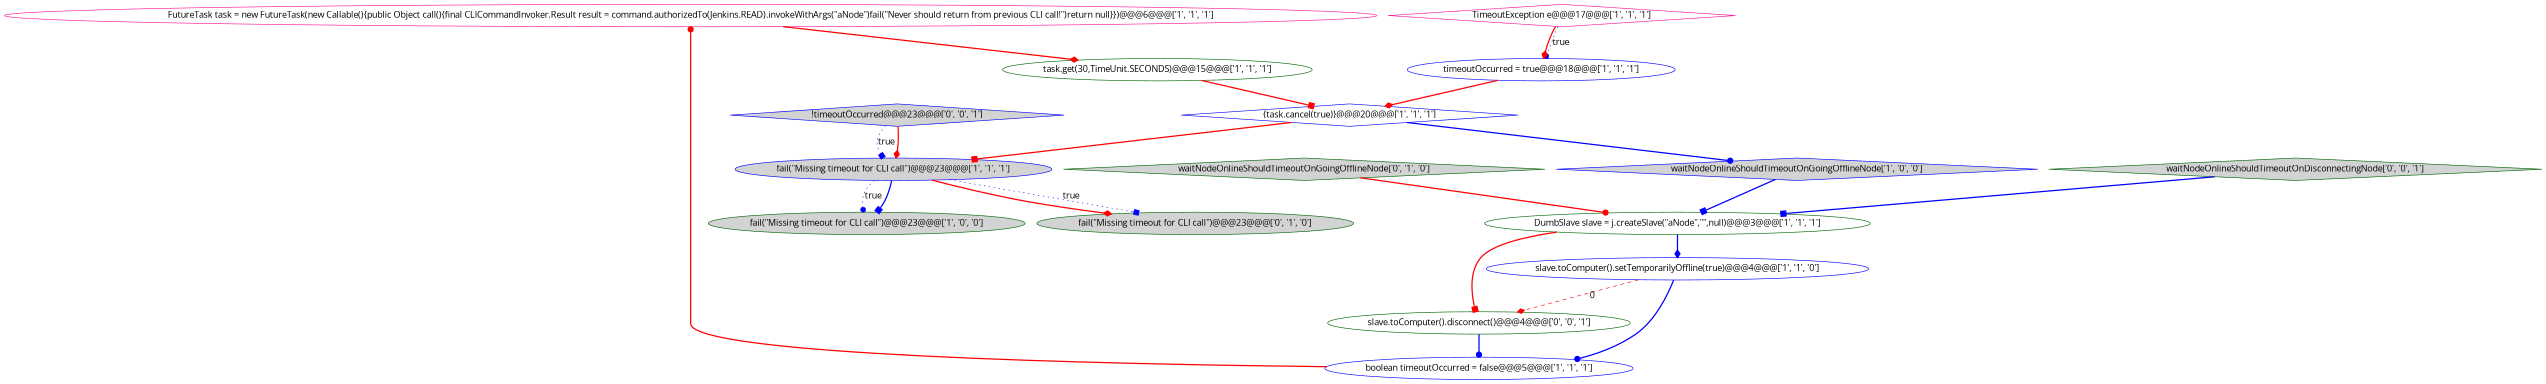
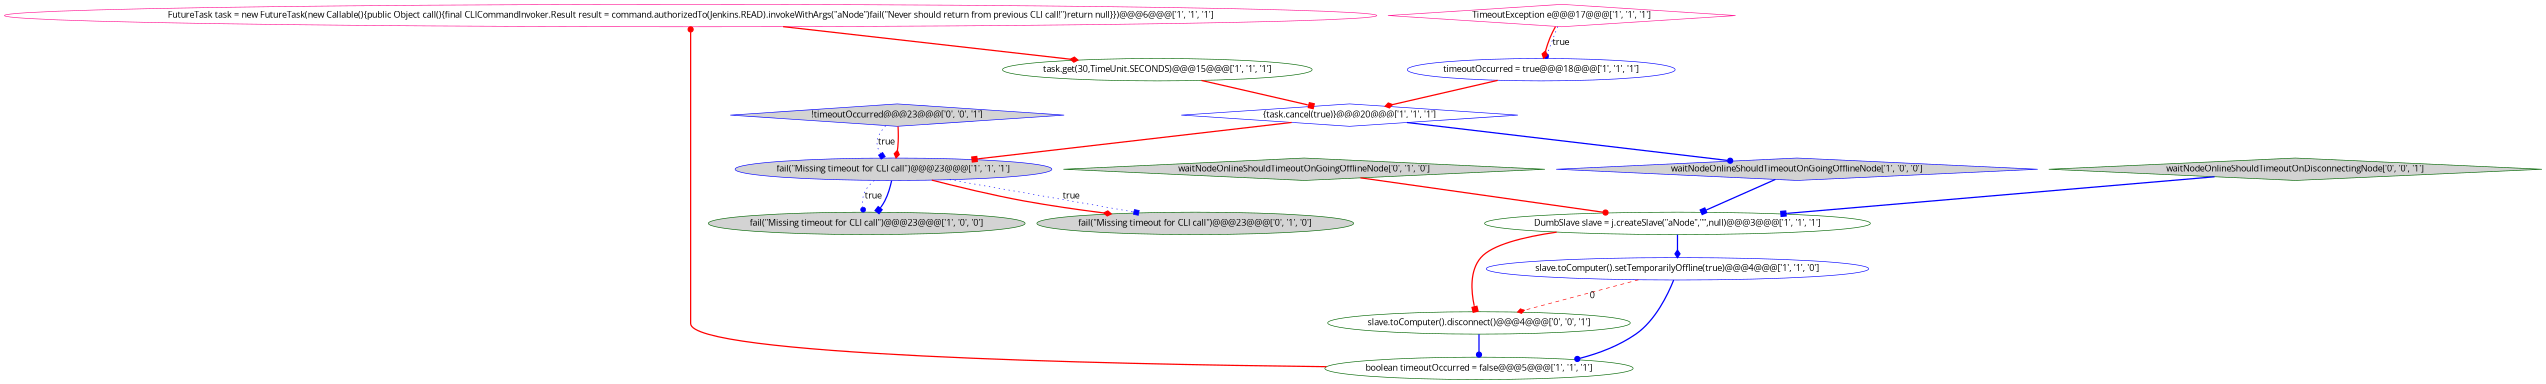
node "boolean timeoutOccurred = false@@@5@@@['1', '1', '1']": color blue -> darkgreen
